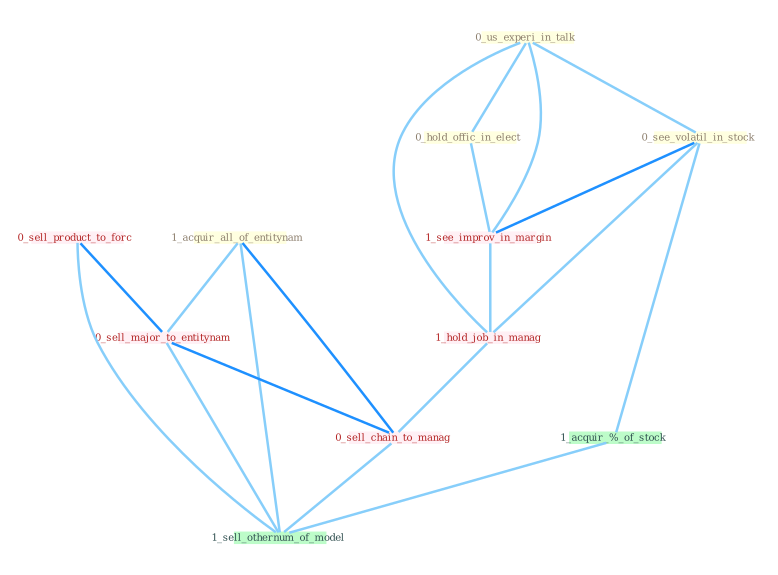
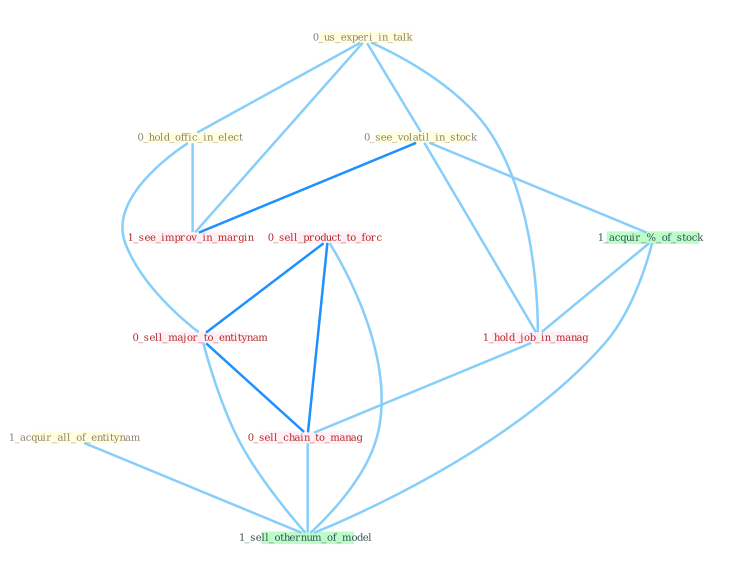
edge "1_acquir_all_of_entitynam" -- "0_sell_major_to_entitynam": now "0_hold_offic_in_elect" -- "0_sell_major_to_entitynam"
edge "1_see_improv_in_margin" -- "1_hold_job_in_manag": now "1_acquir_%_of_stock" -- "1_hold_job_in_manag"
edge "1_acquir_all_of_entitynam" -- "0_sell_chain_to_manag": now "0_sell_product_to_forc" -- "0_sell_chain_to_manag"
